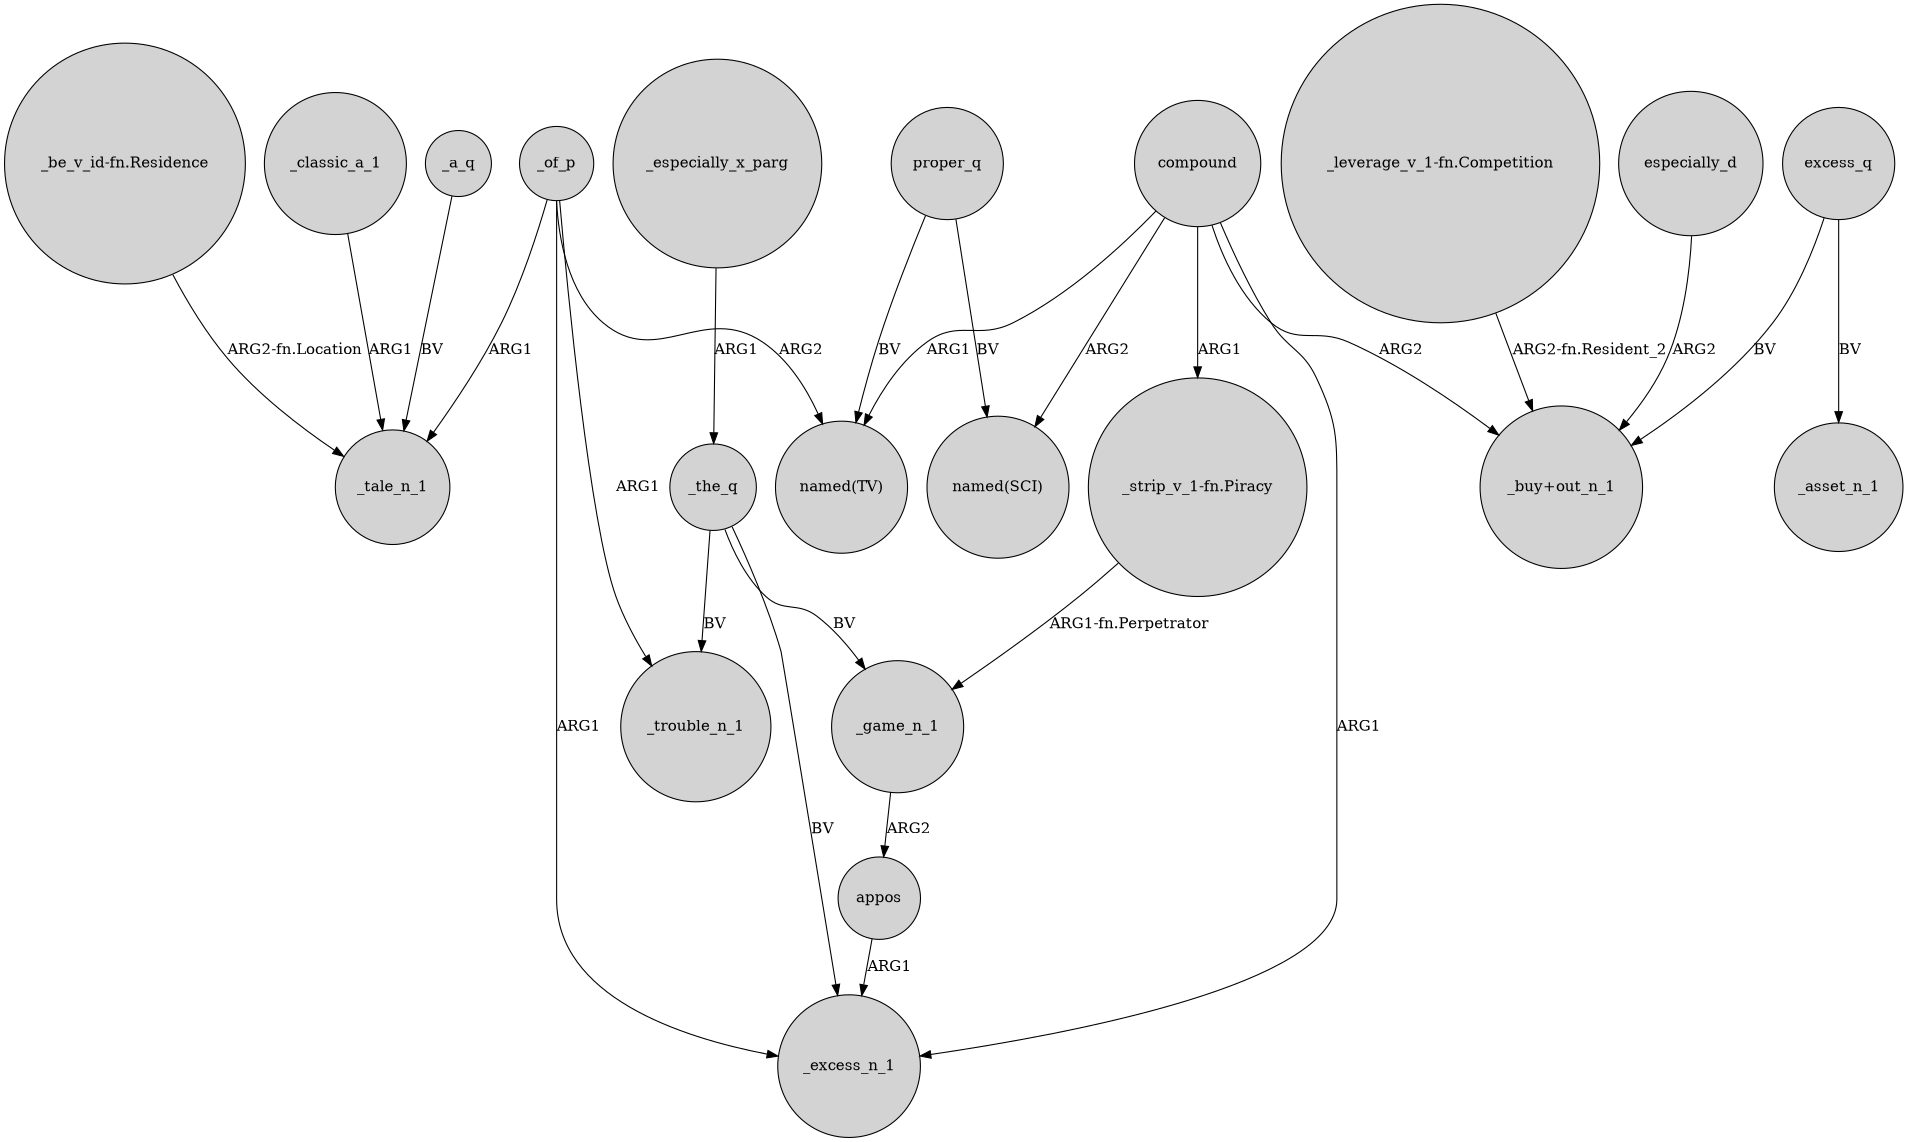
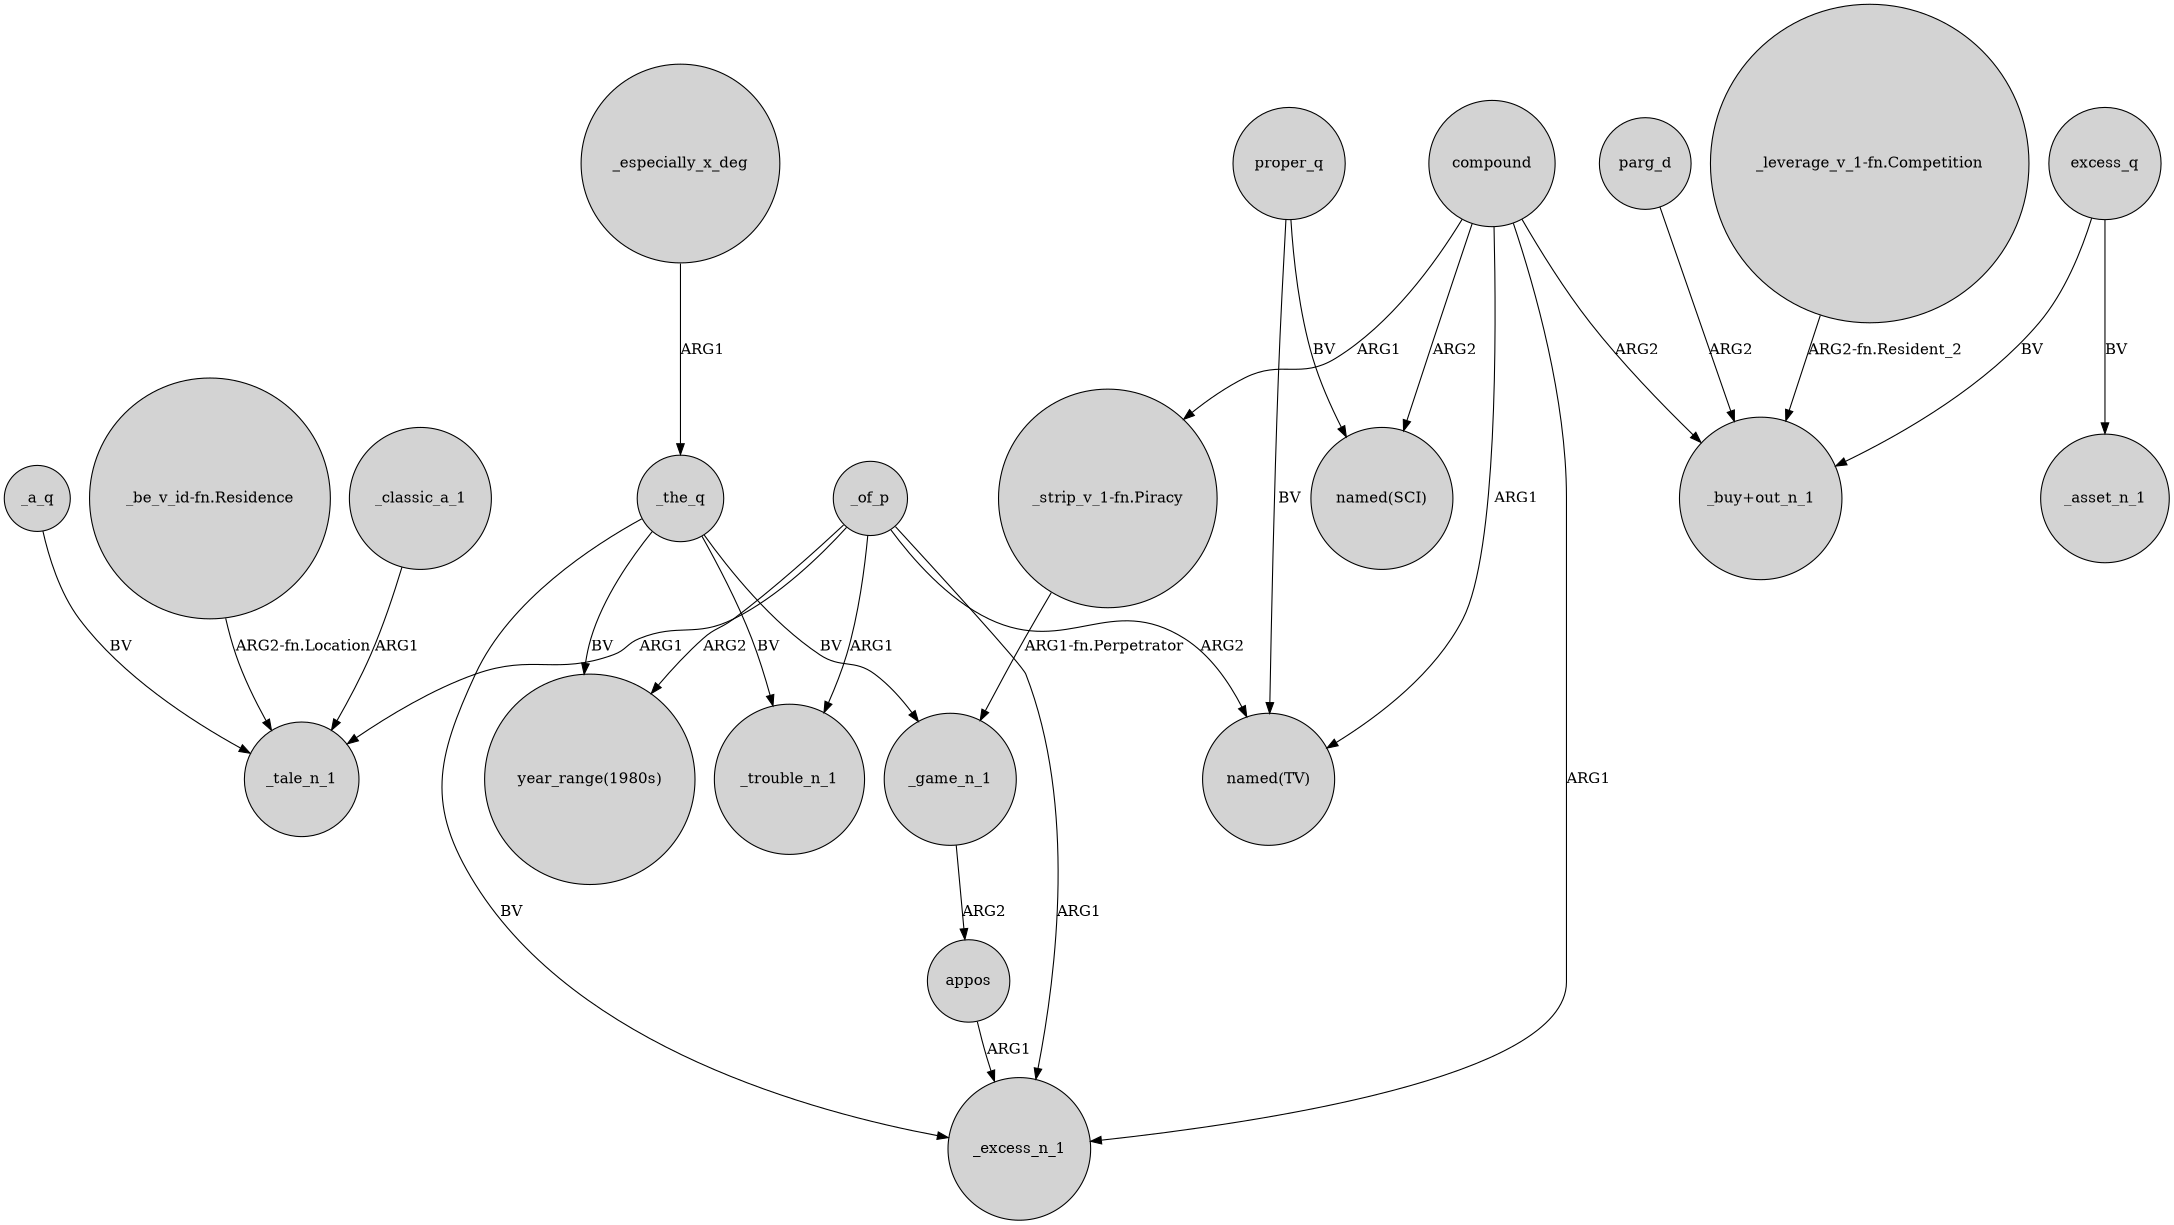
node "_especially_x_parg": label "_especially_x_parg" -> "_especially_x_deg"
node "especially_d": label "especially_d" -> "parg_d"
node "year_range(1980s)": added
